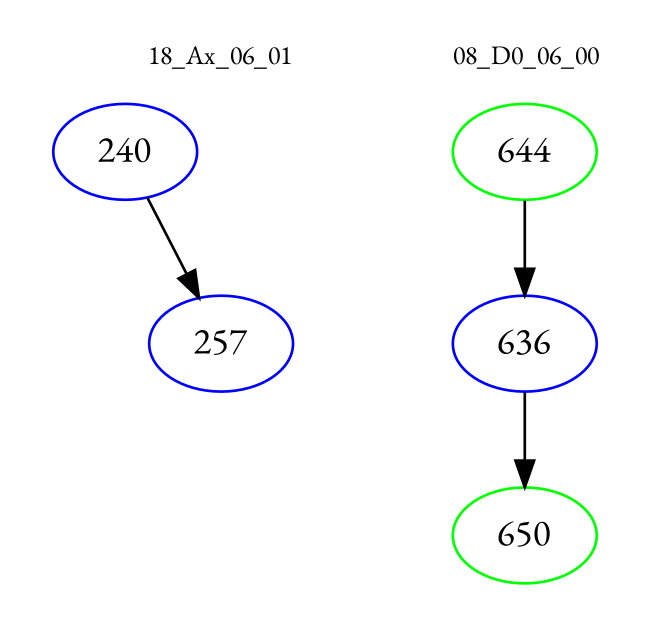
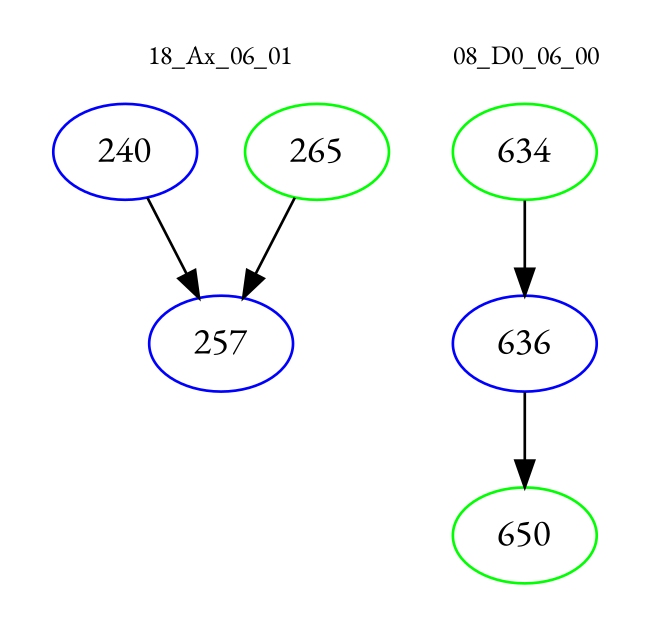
node "265": added
node "644": label "644" -> "634"
